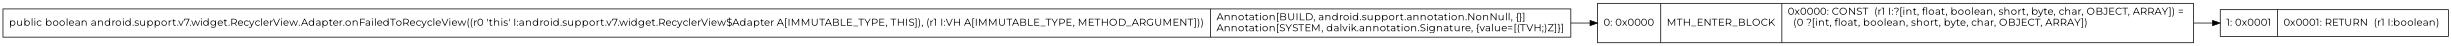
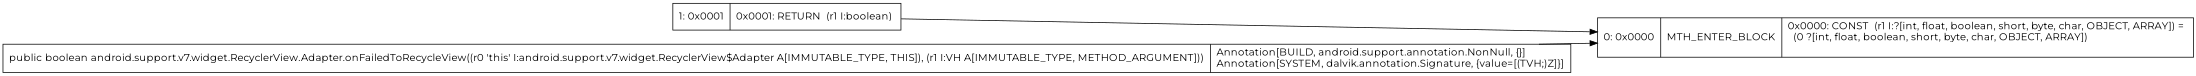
edge "0: 0x0000" -> "1: 0x0001": reversed
